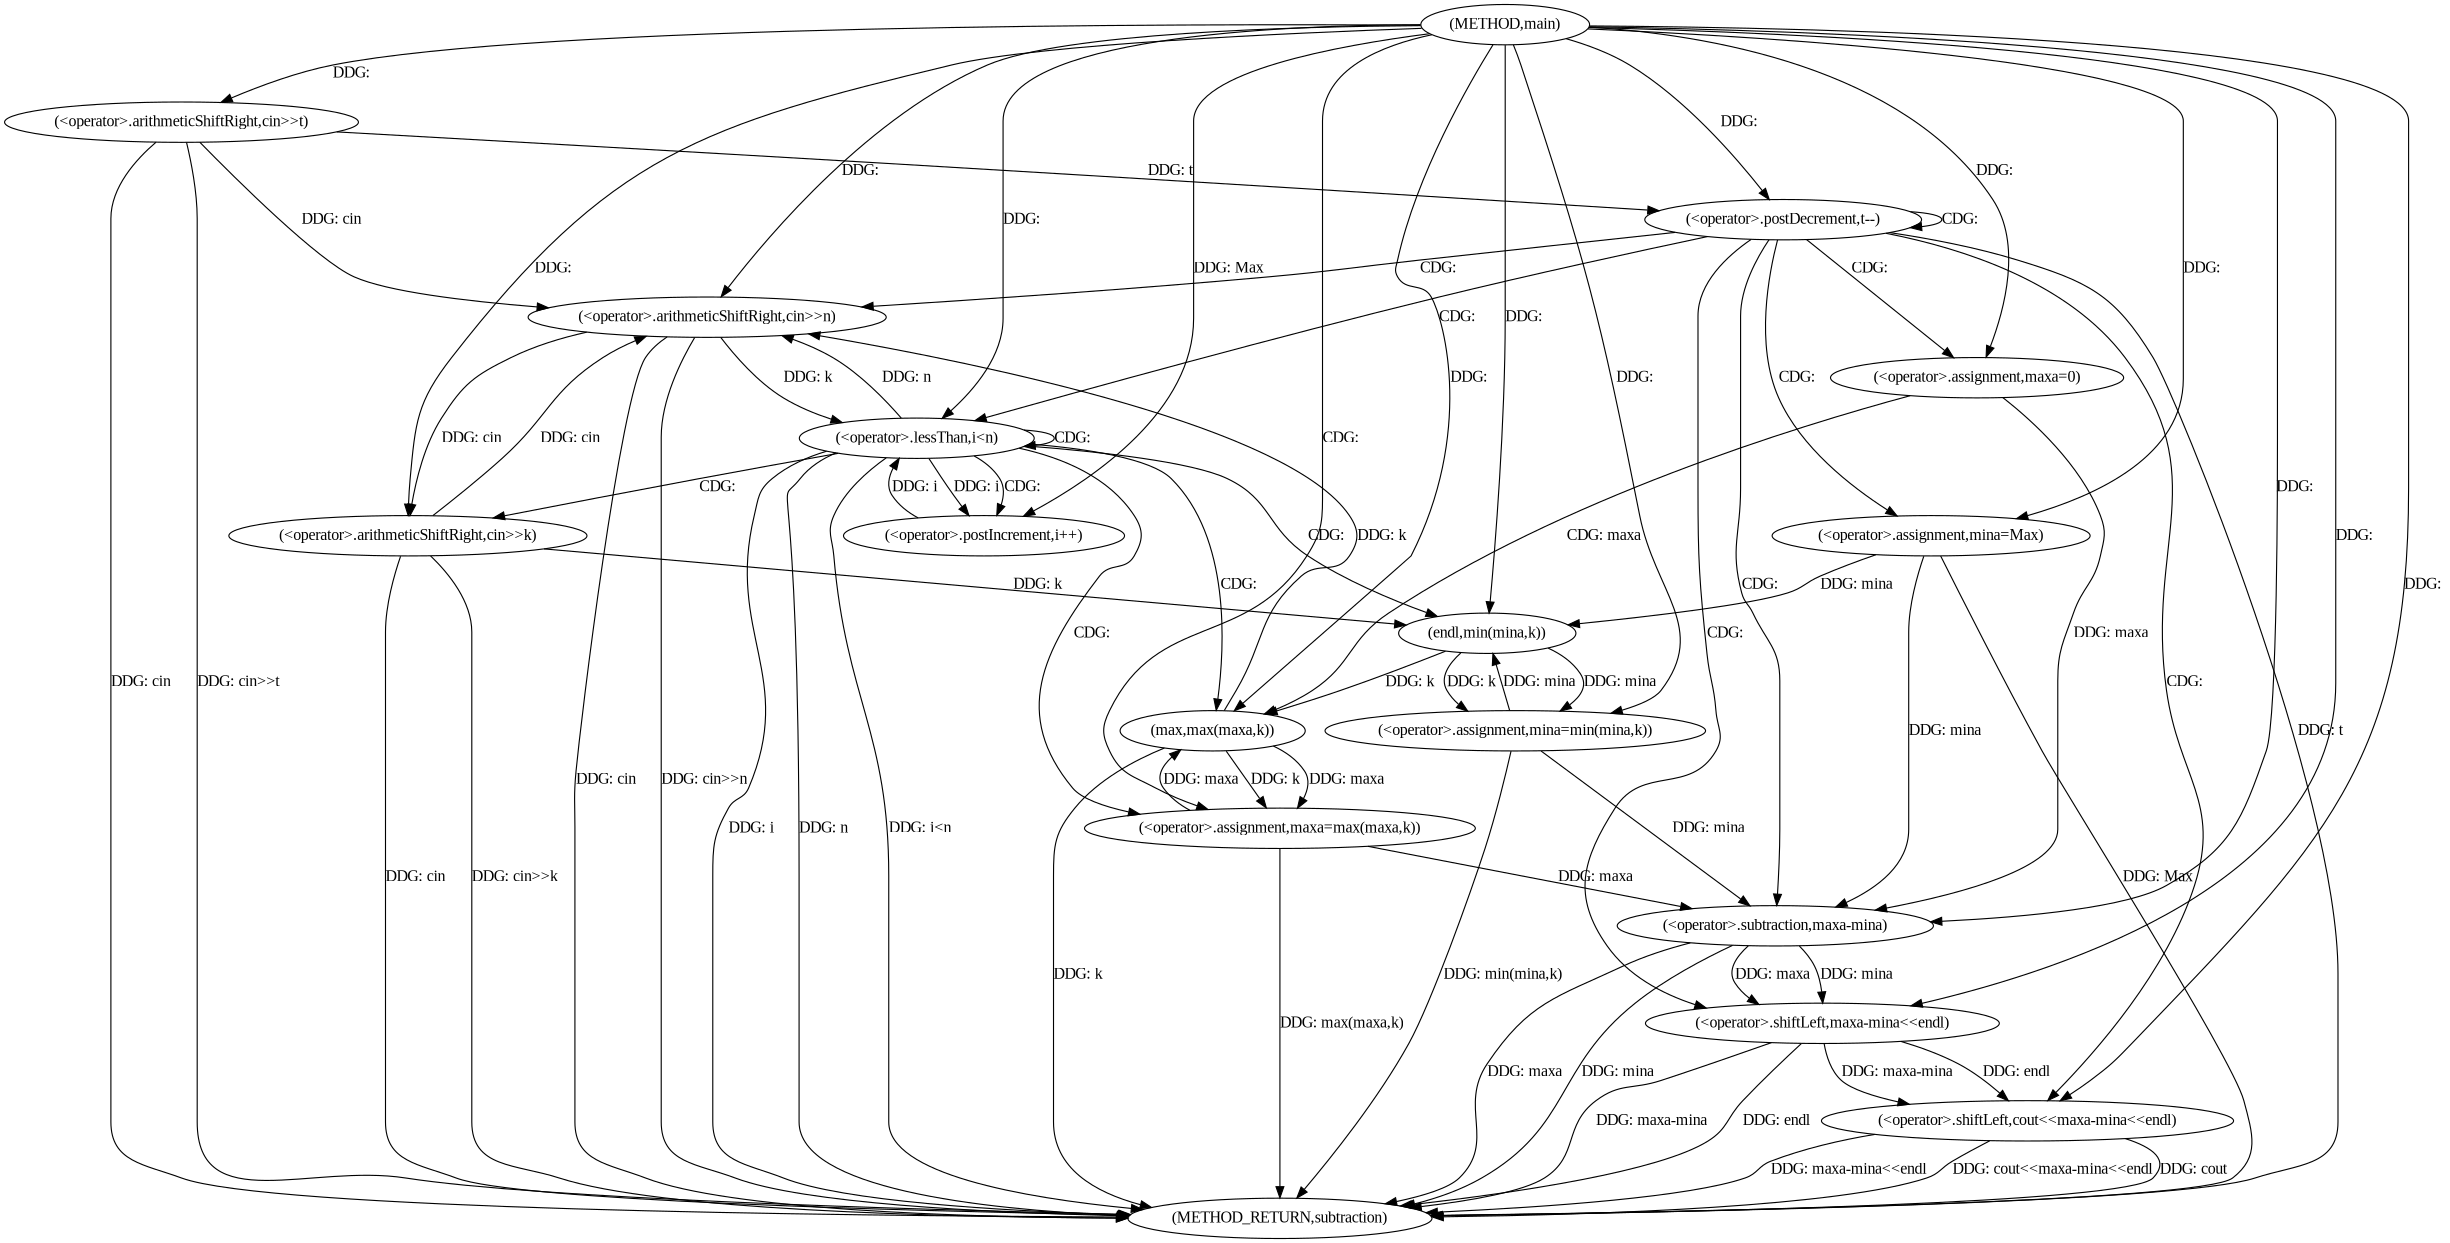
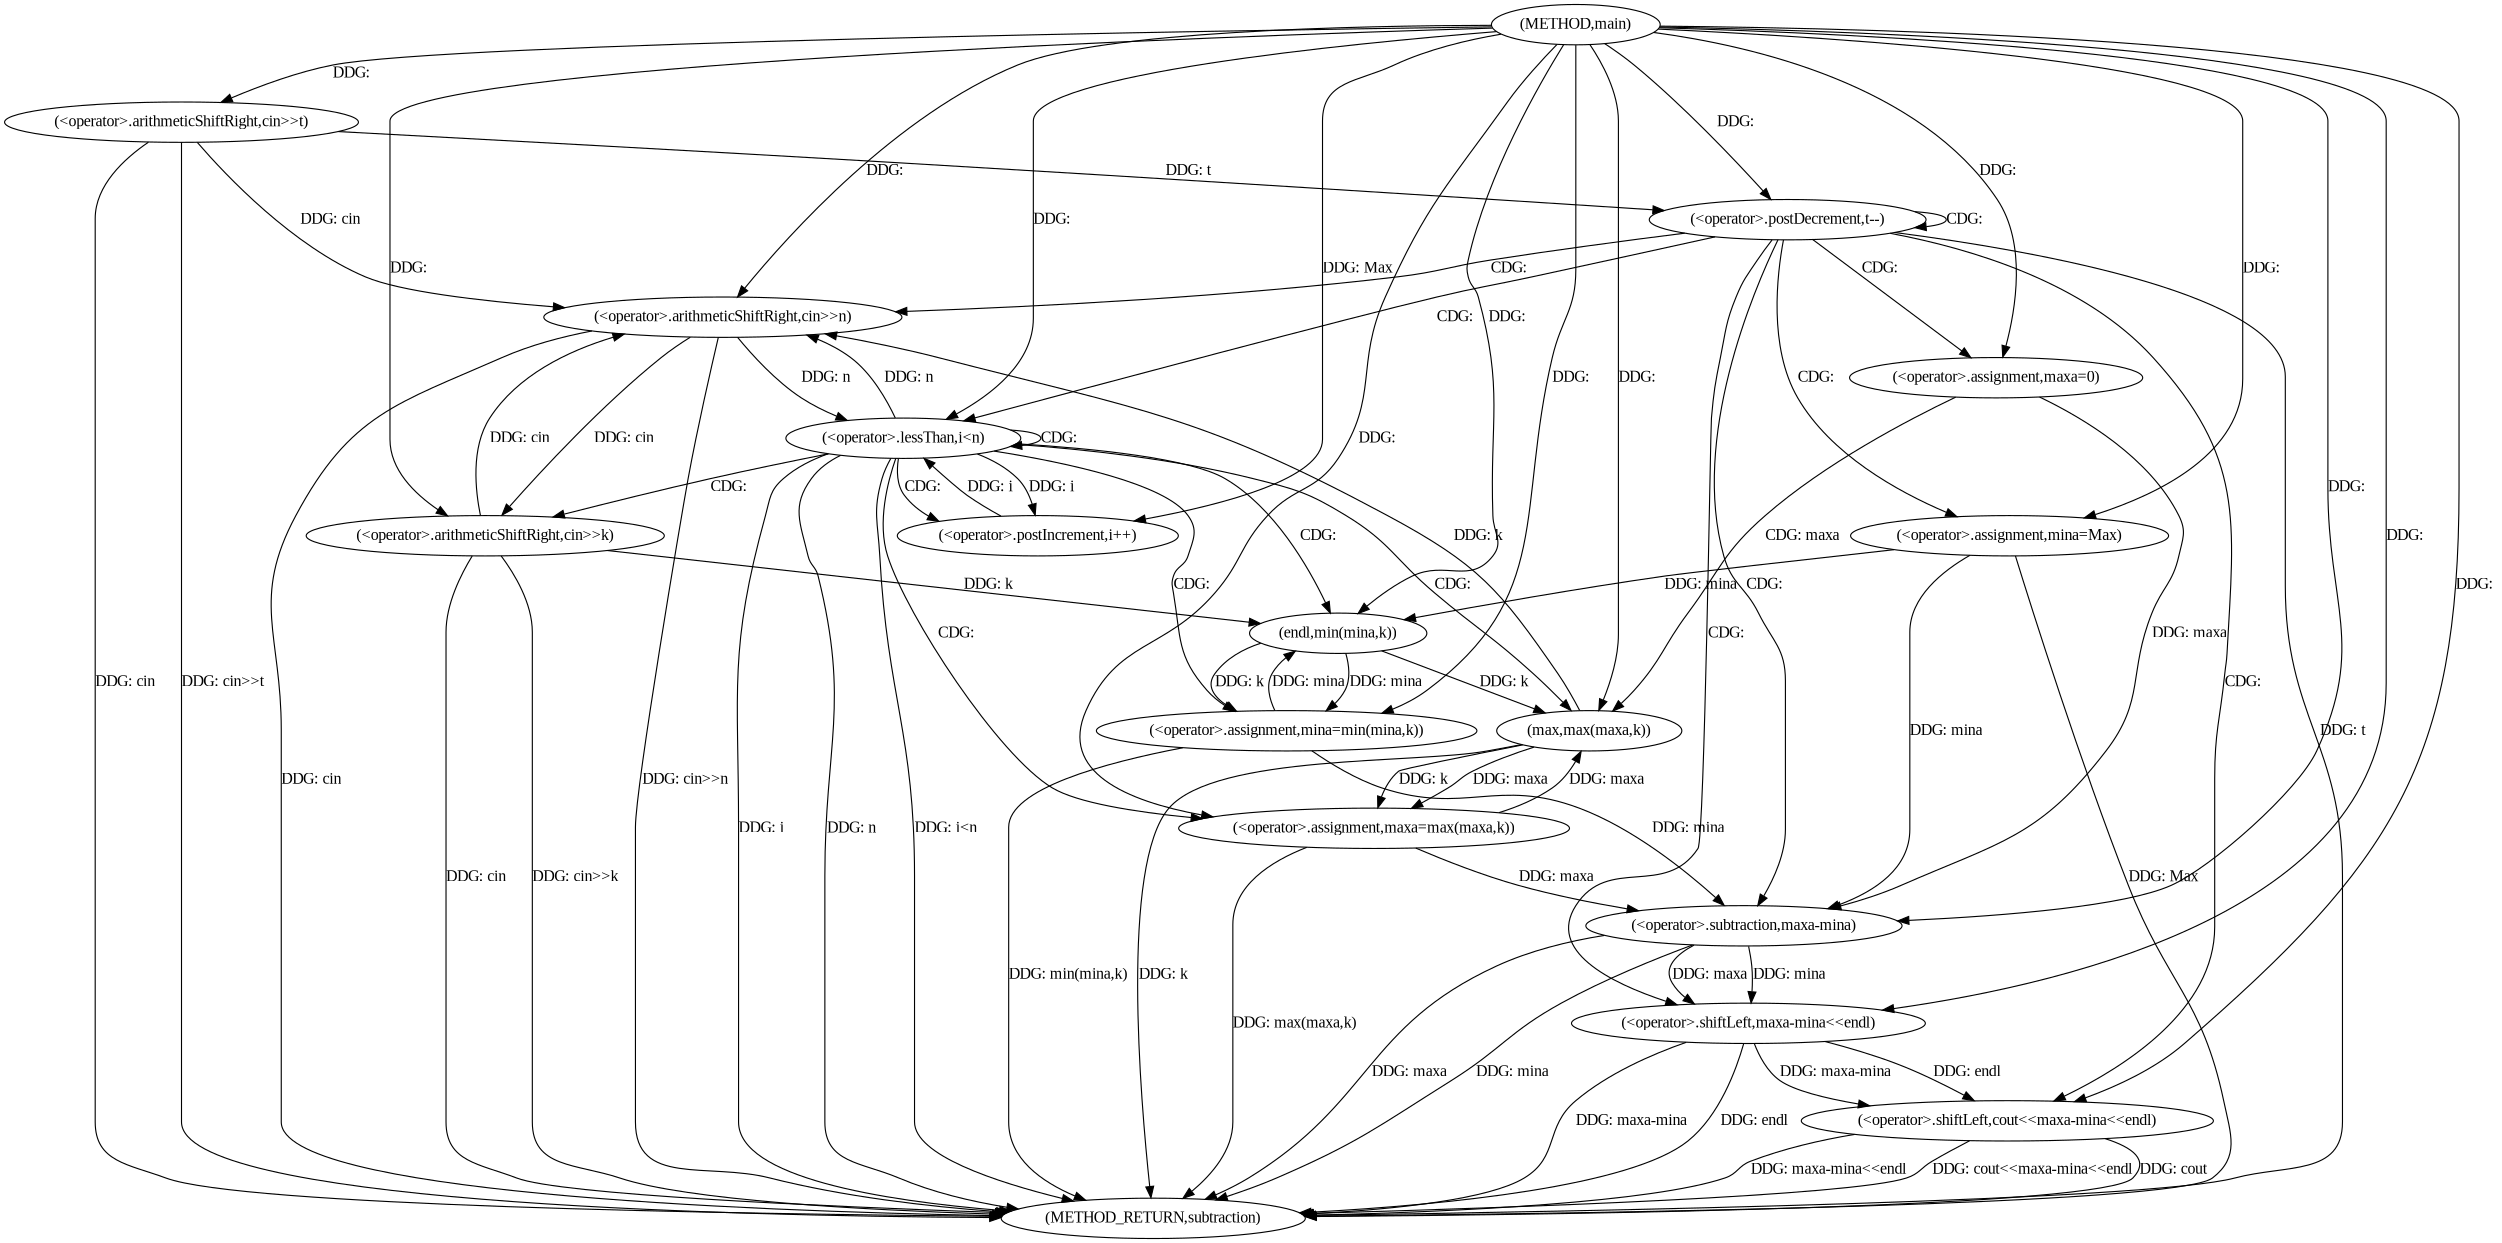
edge "(<operator>.arithmeticShiftRight,cin>>n)" -> "(<operator>.lessThan,i<n)": label "DDG: k" -> "DDG: n"
edge "(METHOD,main)" -> "(<operator>.assignment,maxa=max(maxa,k))": label "CDG: " -> "DDG: "
edge "(<operator>.lessThan,i<n)" -> "(<operator>.assignment,mina=min(mina,k))": added, label "CDG:"
